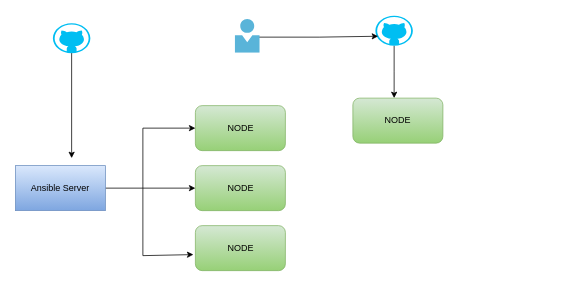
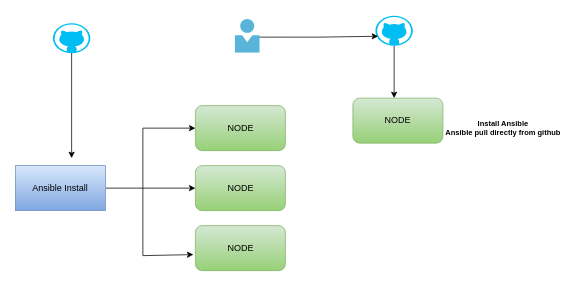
node "Install Ansible Ansible pull directly from github": added
node "Ansible Server": label "Ansible Server" -> "Ansible Install"
